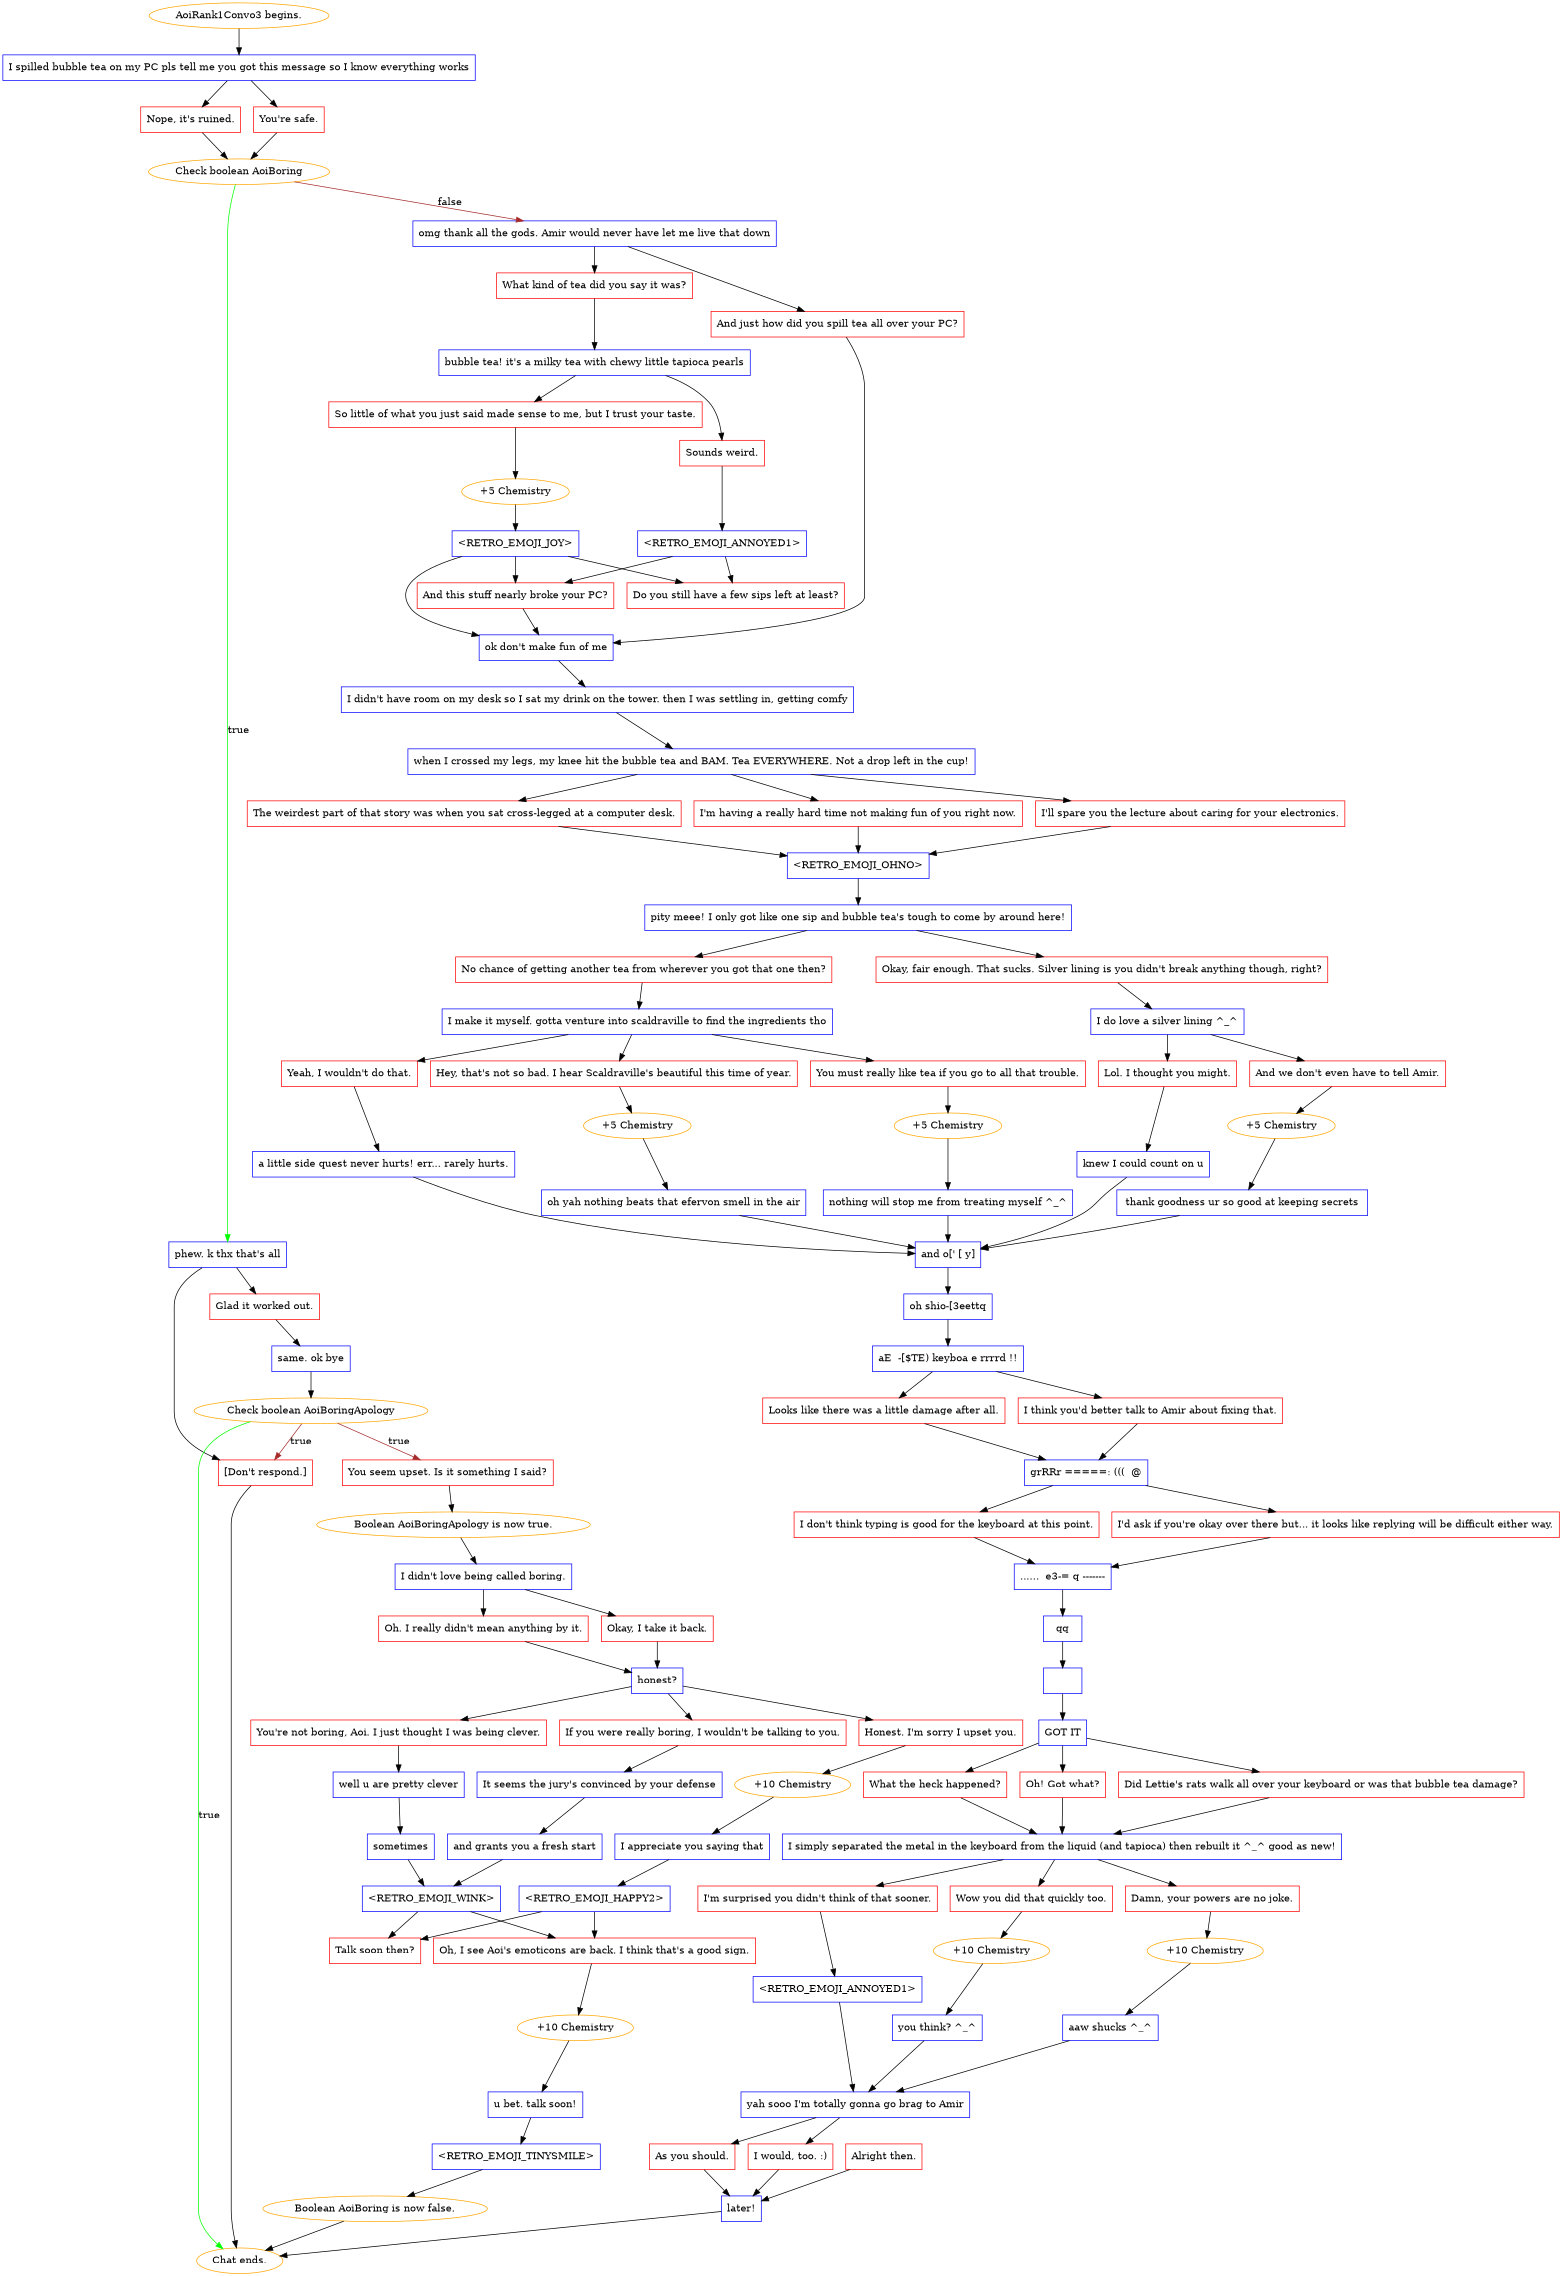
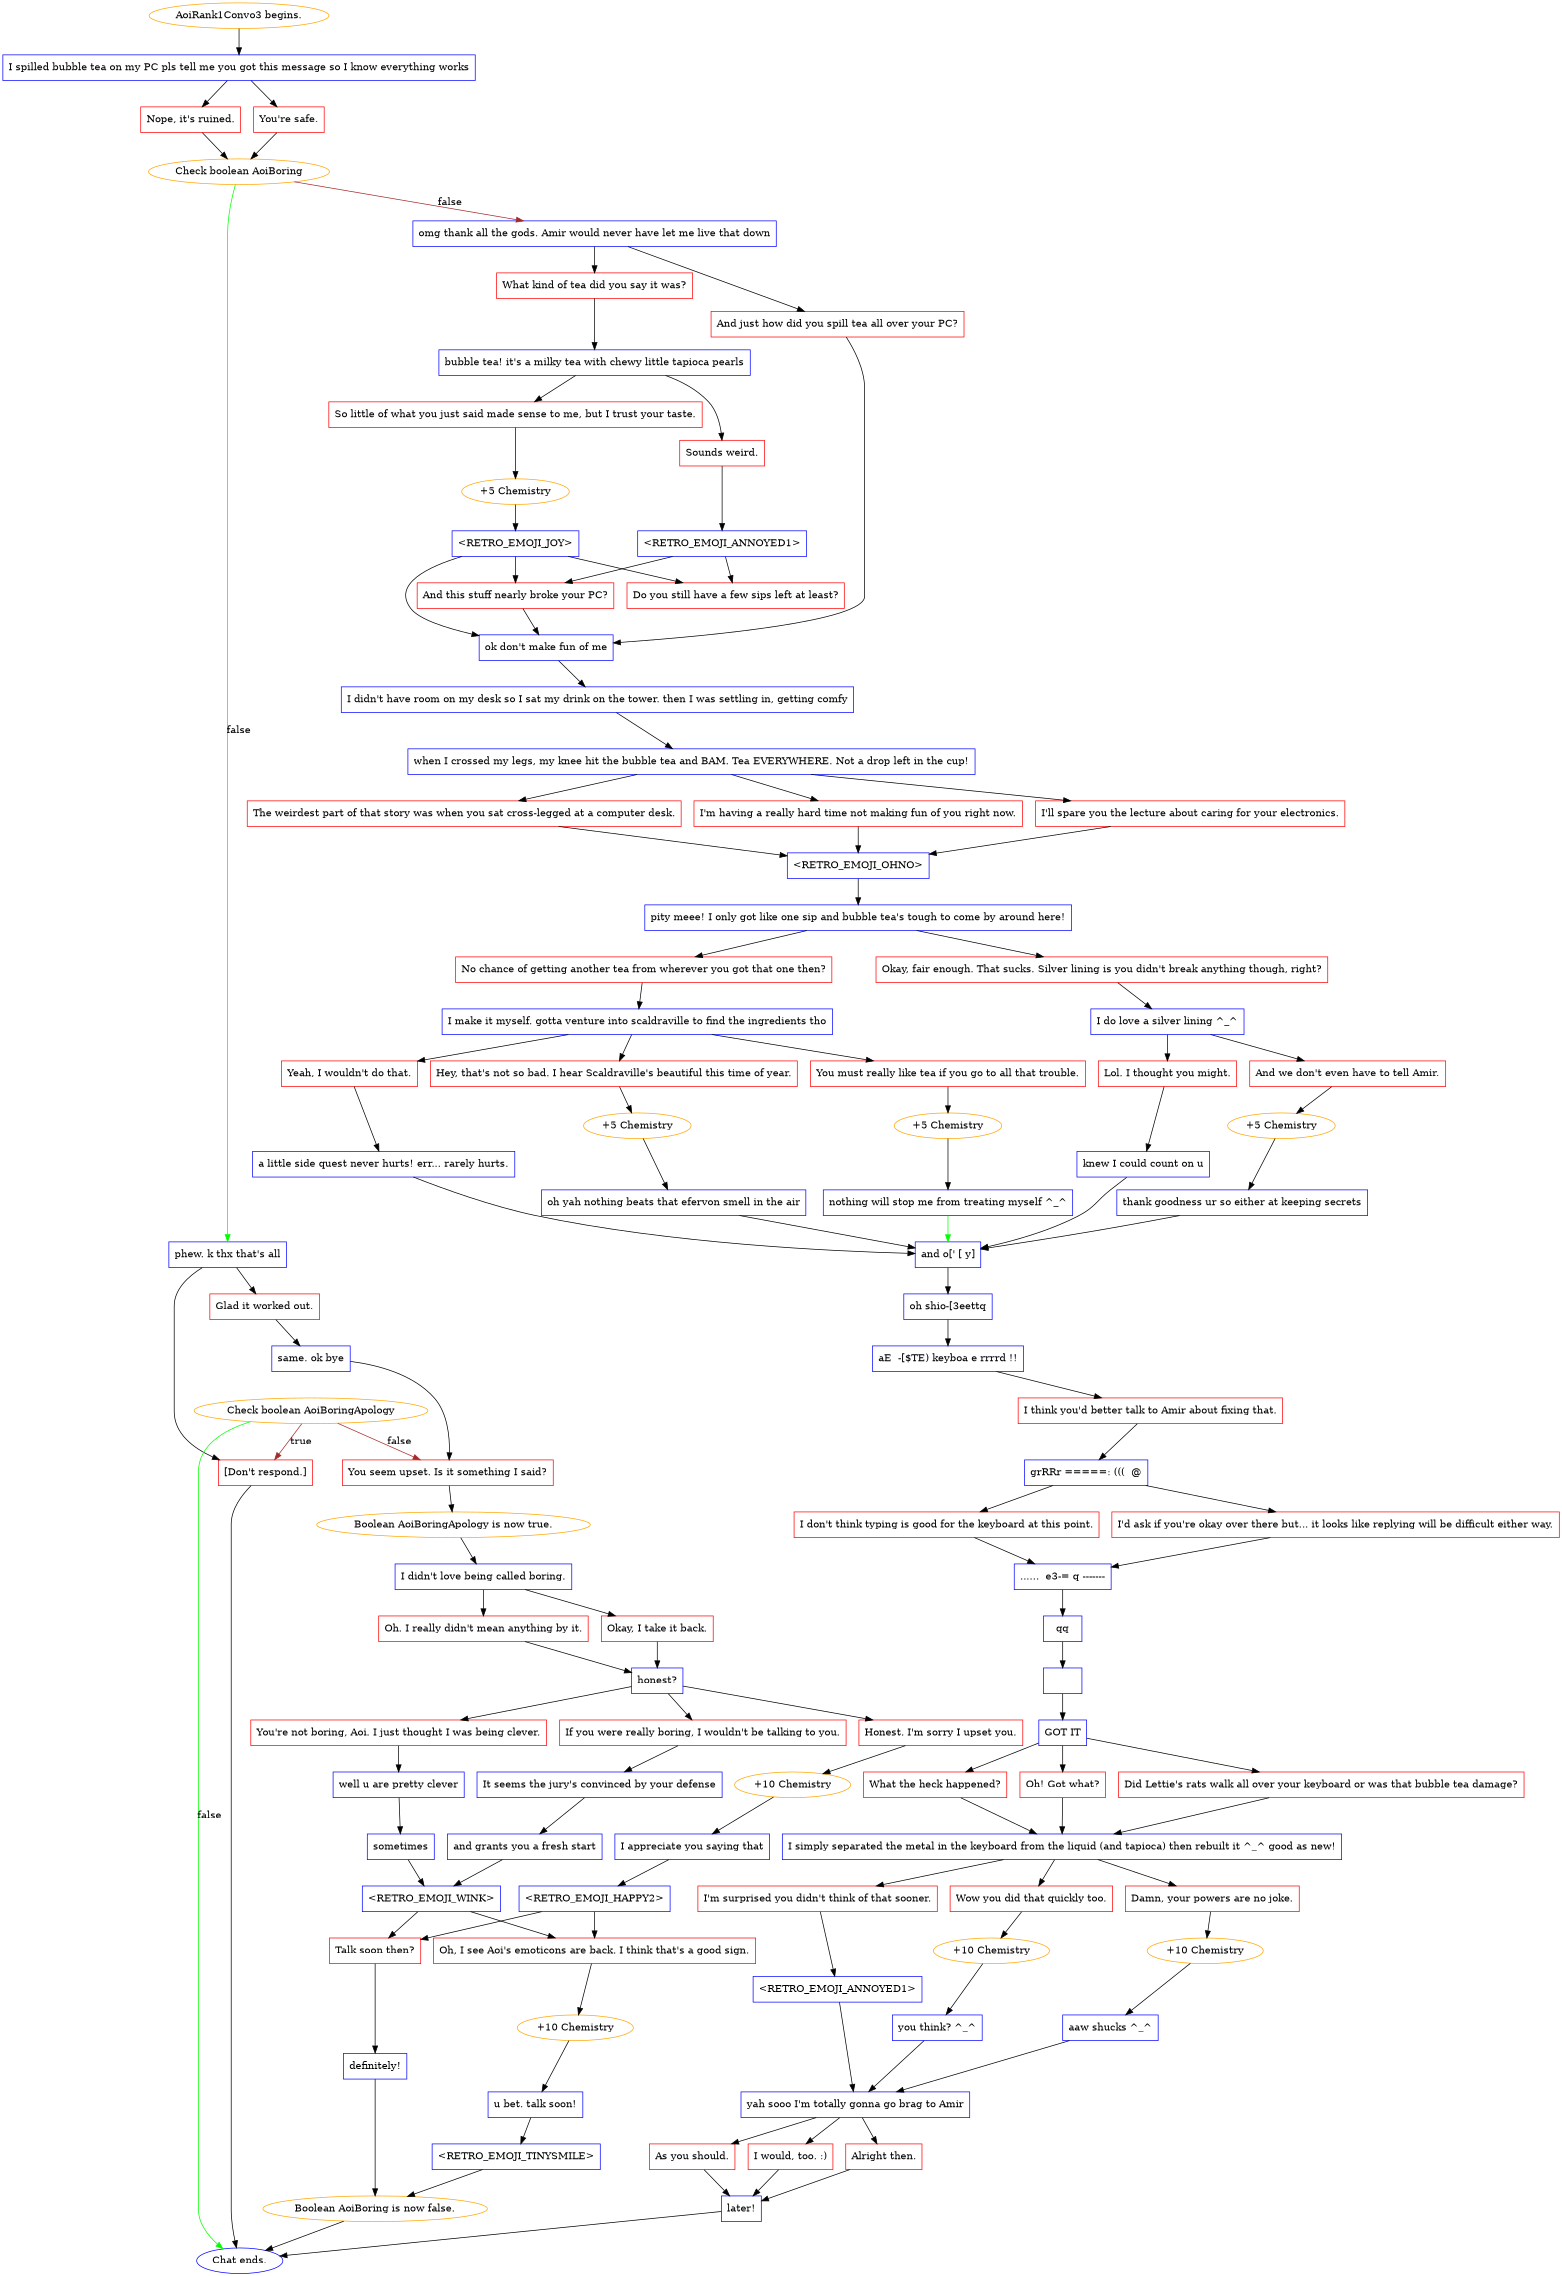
edge "Check boolean AoiBoring" -> "phew. k thx that's all": label "true" -> "false"
node "thank goodness ur so good at keeping secrets": label "thank goodness ur so good at keeping secrets" -> "thank goodness ur so either at keeping secrets"
edge "nothing will stop me from treating myself ^_^" -> "and o[' [ y]": color black -> green
edge "same. ok bye" -> "Check boolean AoiBoringApology": now "same. ok bye" -> "You seem upset. Is it something I said?"
node "Looks like there was a little damage after all.": removed
edge "Check boolean AoiBoringApology" -> "You seem upset. Is it something I said?": label "true" -> "false"
edge "Check boolean AoiBoringApology" -> "Chat ends.": label "true" -> "false"
node "definitely!": added
edge "yah sooo I'm totally gonna go brag to Amir" -> "Alright then.": added
node "Chat ends.": color orange -> blue
